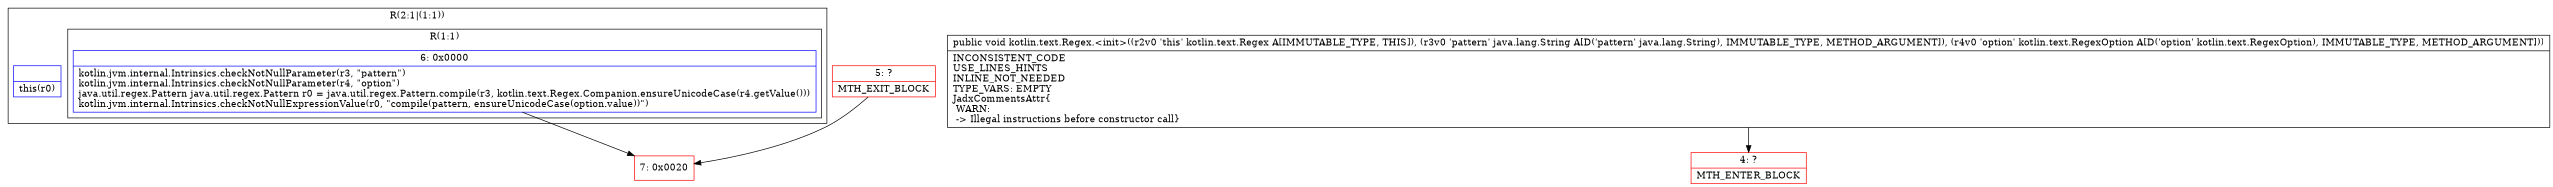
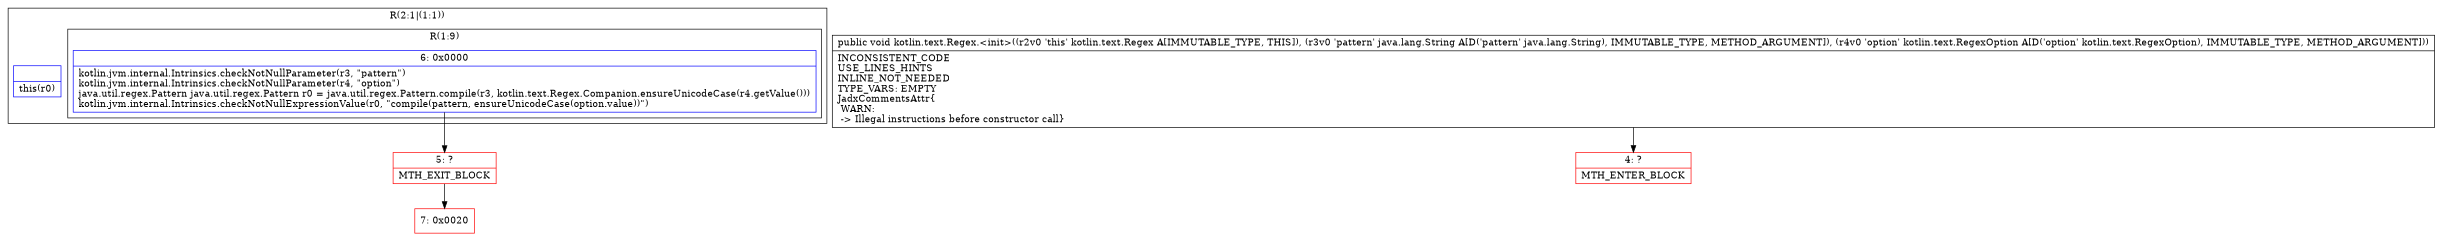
cluster "R(1:1)": label "R(1:1)" -> "R(1:9)"
edge "6: 0x0000" -> "7: 0x0020": now "6: 0x0000" -> "5: ?"
